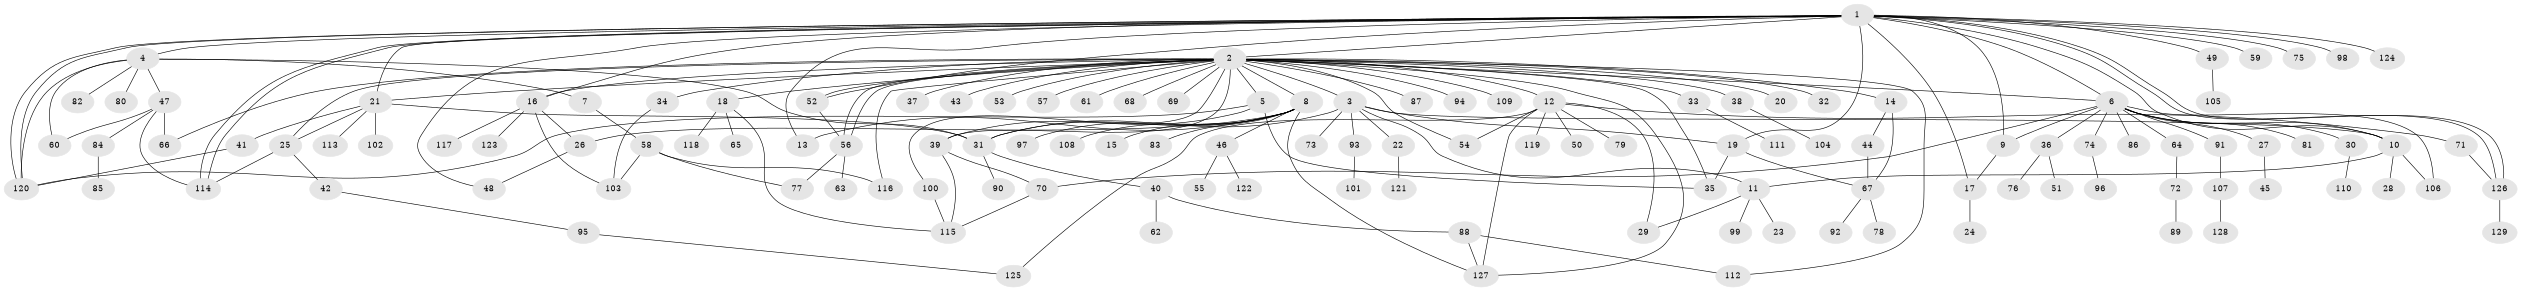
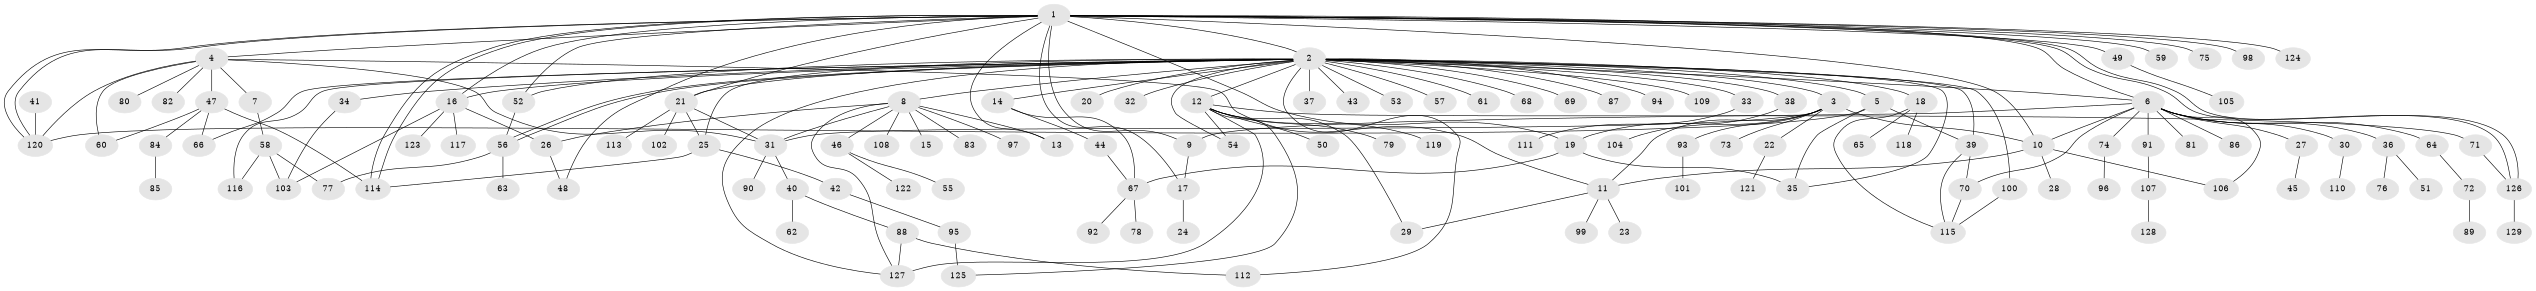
edge "4" -- "11": added
edge "21" -- "41": removed
